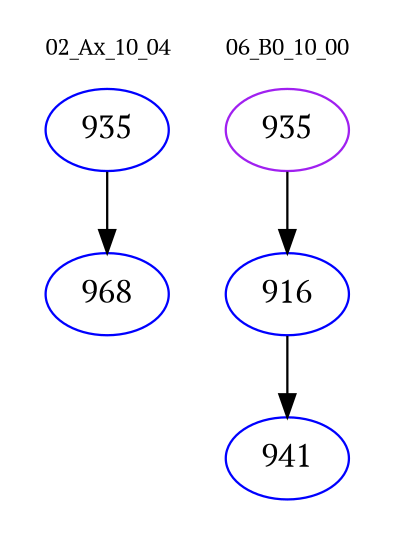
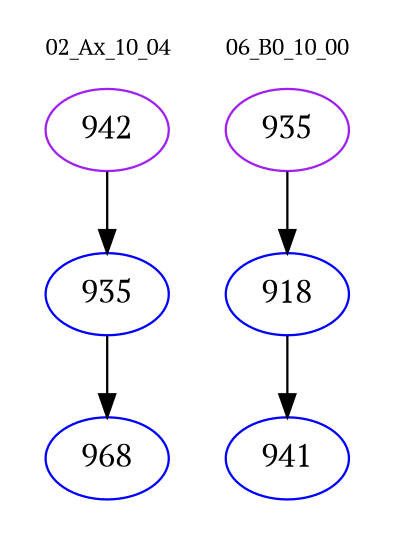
node "942": added
node "916": label "916" -> "918"
